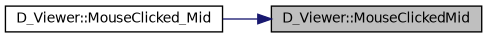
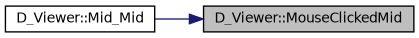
node "D_Viewer::MouseClicked_Mid": label "D_Viewer::MouseClicked_Mid" -> "D_Viewer::Mid_Mid"
